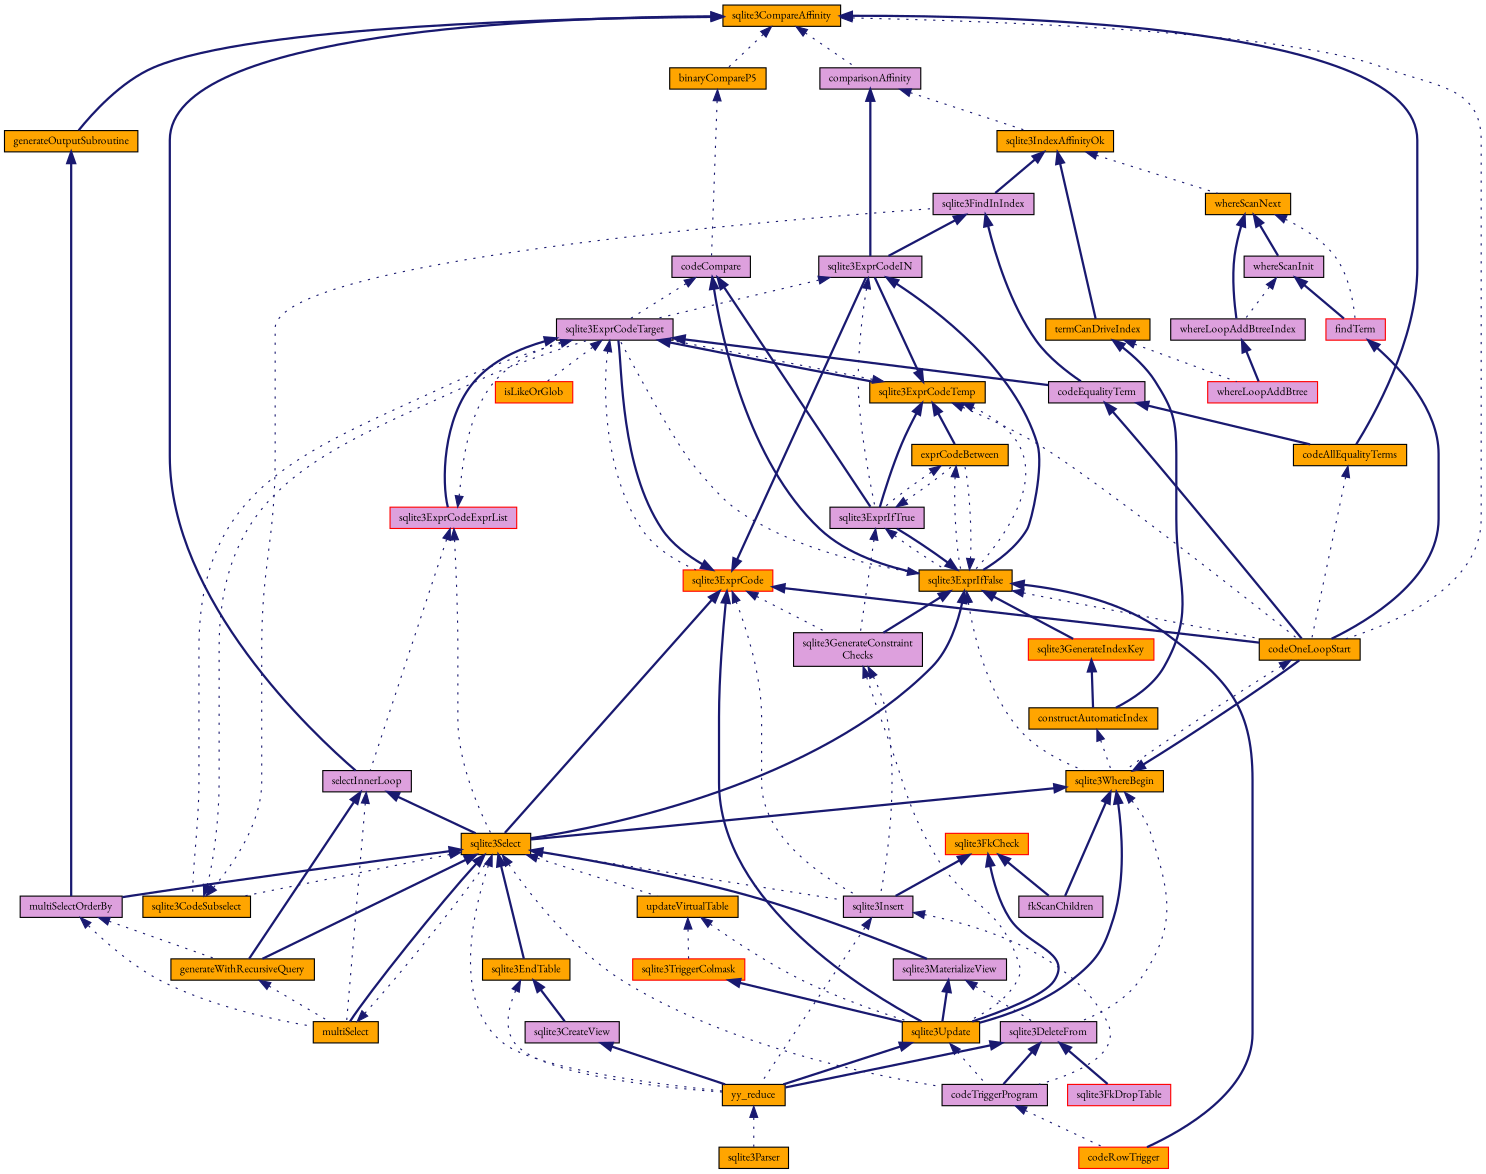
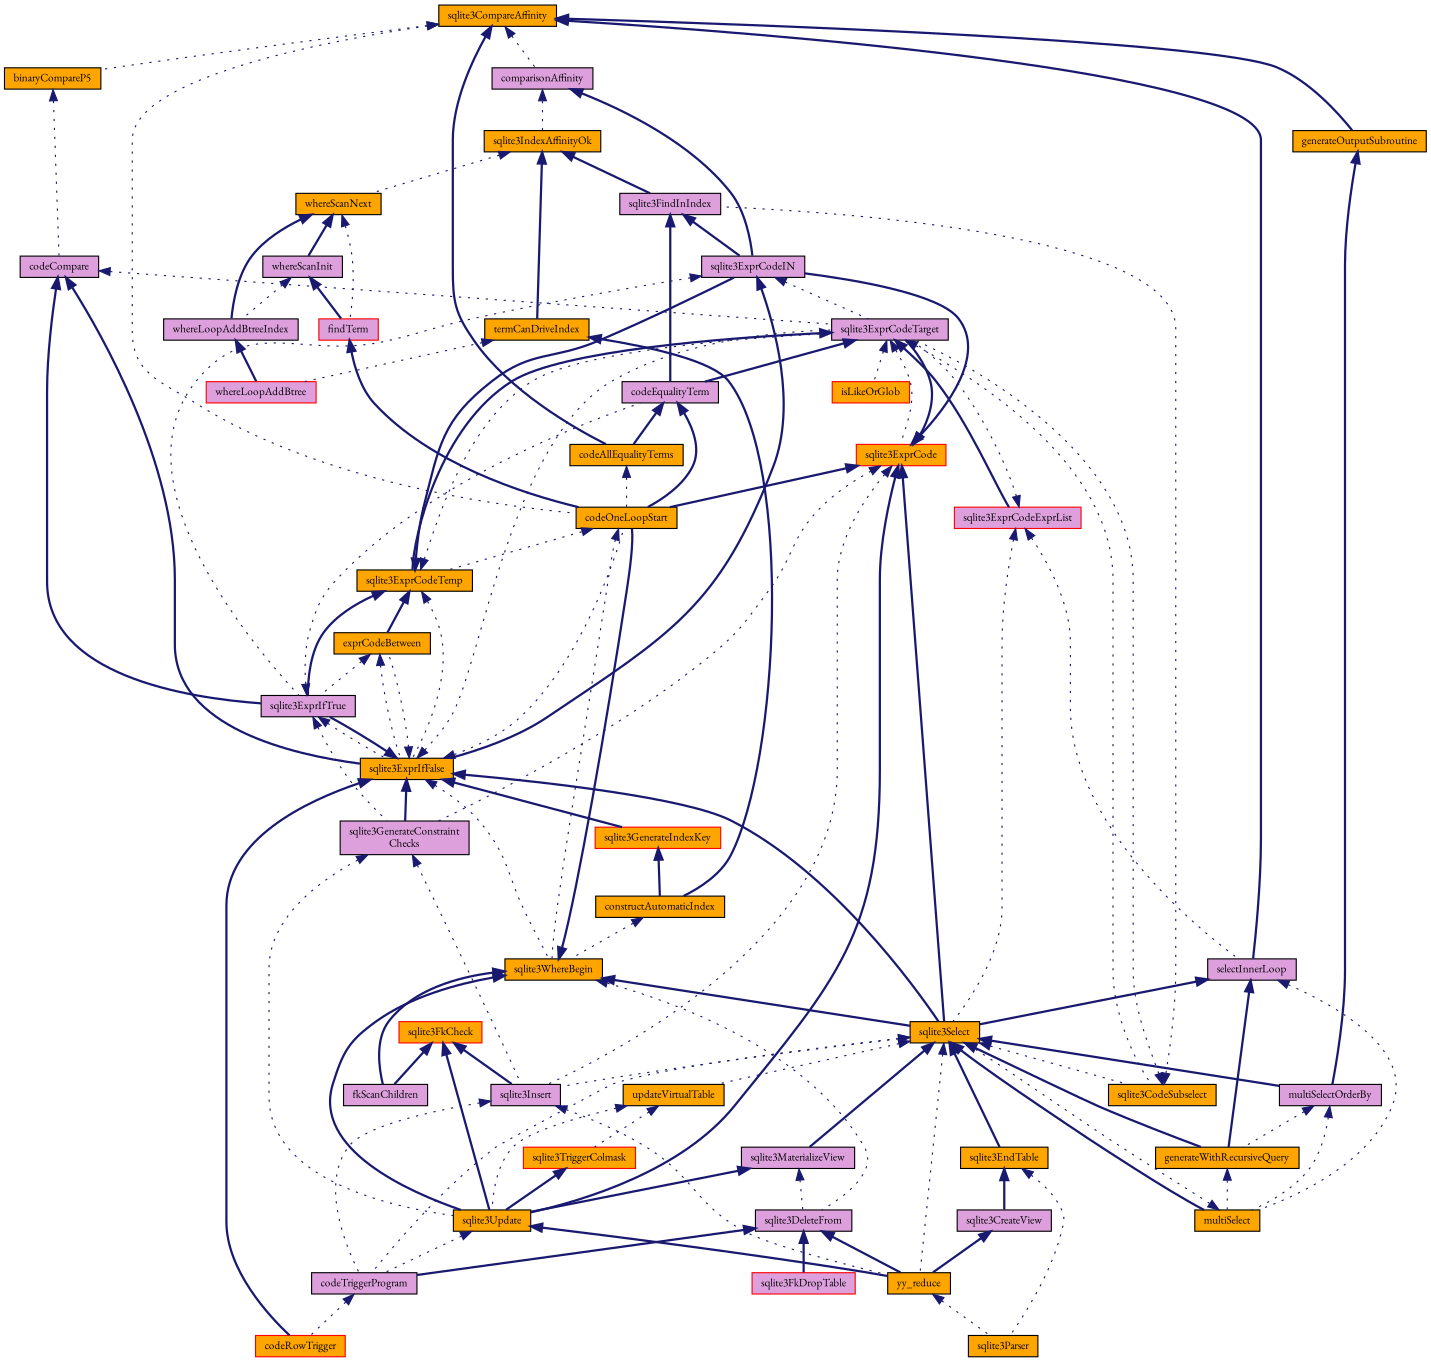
edge "exprCodeBetween" -> "sqlite3ExprIfTrue": now "codeEqualityTerm" -> "sqlite3ExprIfTrue"
edge "codeOneLoopStart" -> "sqlite3ExprCodeTemp": reversed
edge "yy_reduce" -> "sqlite3EndTable": now "sqlite3Parser" -> "sqlite3EndTable"
